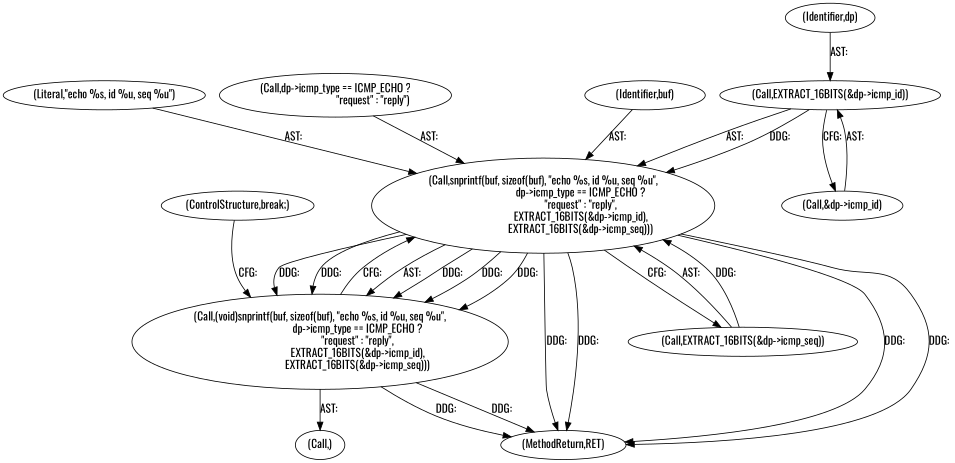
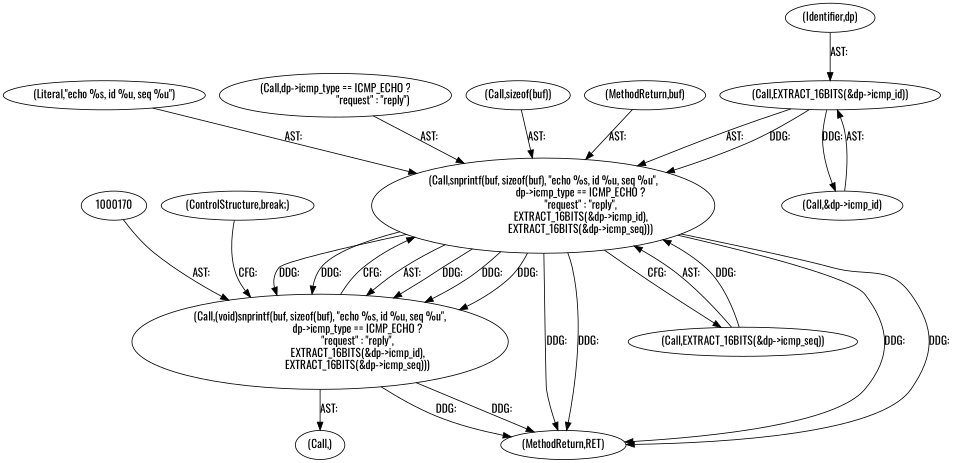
node "(Call,sizeof(buf))": added
node "(Identifier,buf)": label "(Identifier,buf)" -> "(MethodReturn,buf)"
edge "(Call,EXTRACT_16BITS(&dp->icmp_id))" -> "(Call,&dp->icmp_id)": label "CFG: " -> "DDG: "
node "1000170": added
